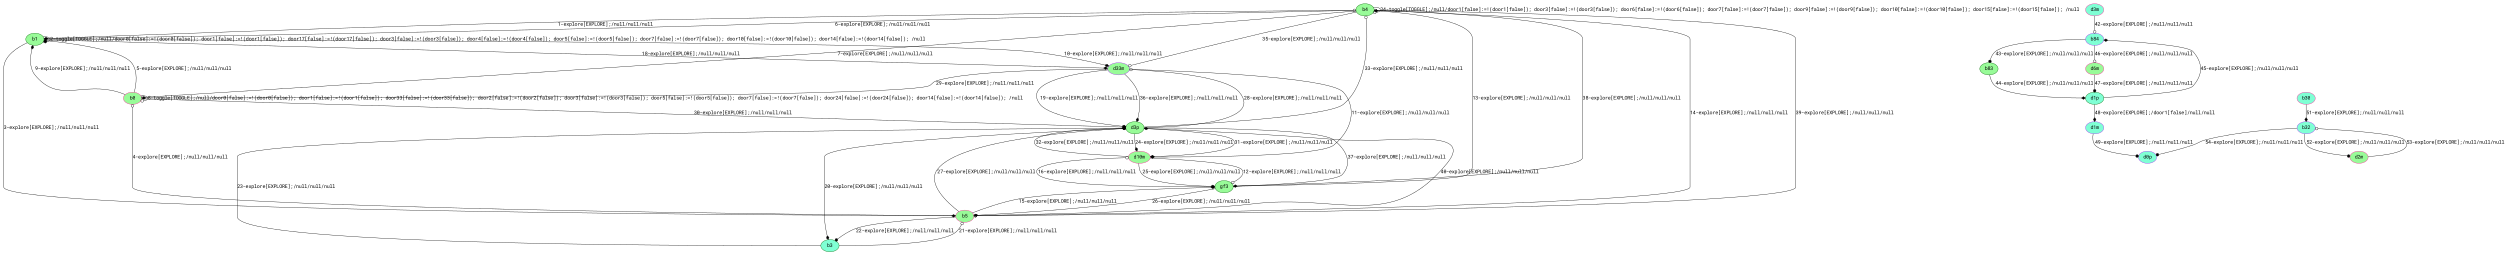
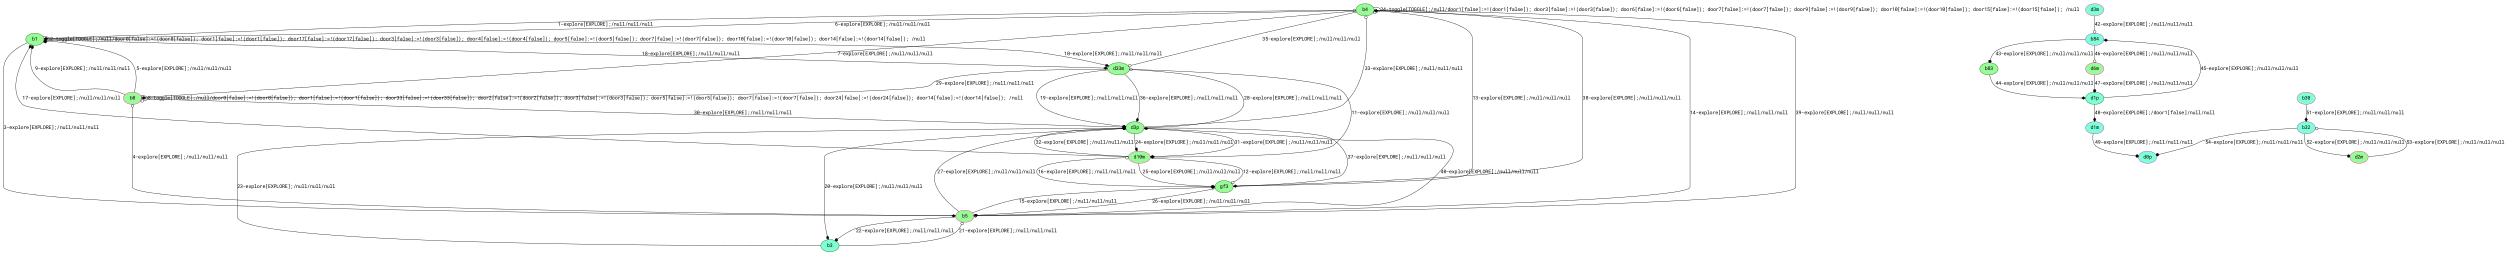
node "d33m": color purple -> darkgreen
edge "d10m" -> "b1": added, label "17-explore[EXPLORE];/null/null/null"
